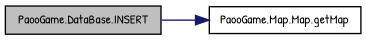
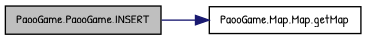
node "PaooGame.DataBase.INSERT": label "PaooGame.DataBase.INSERT" -> "PaooGame.PaooGame.INSERT"
